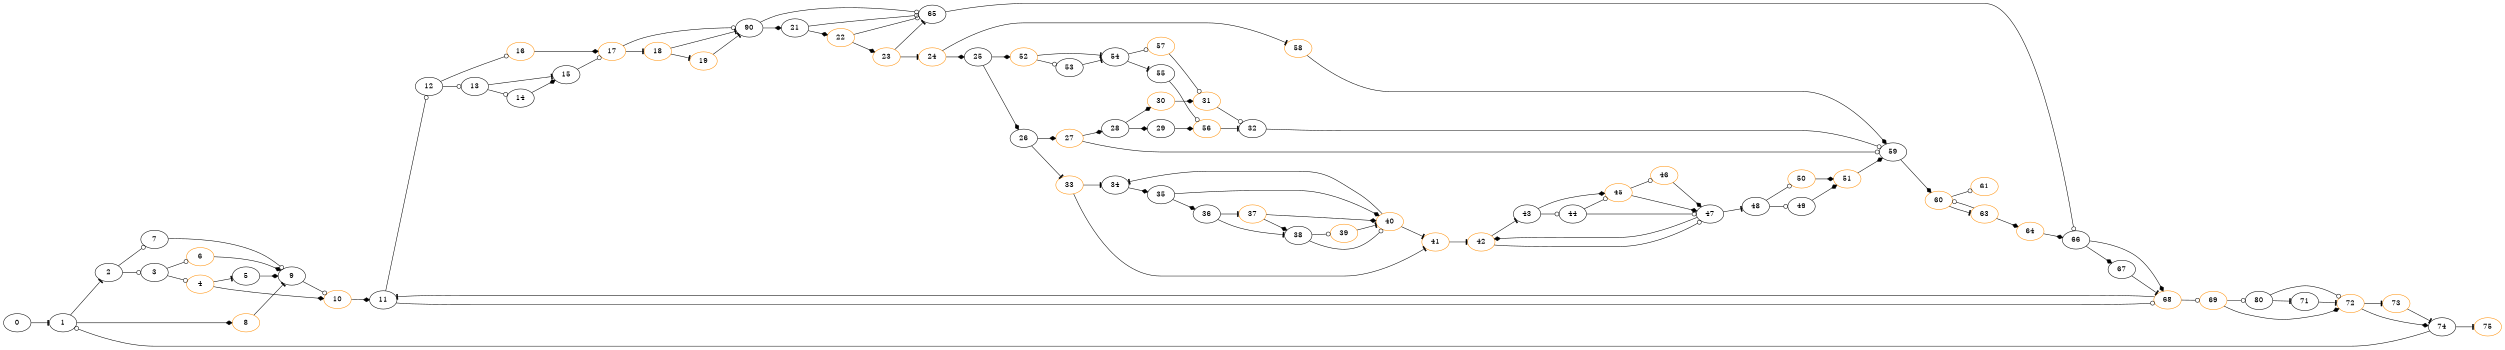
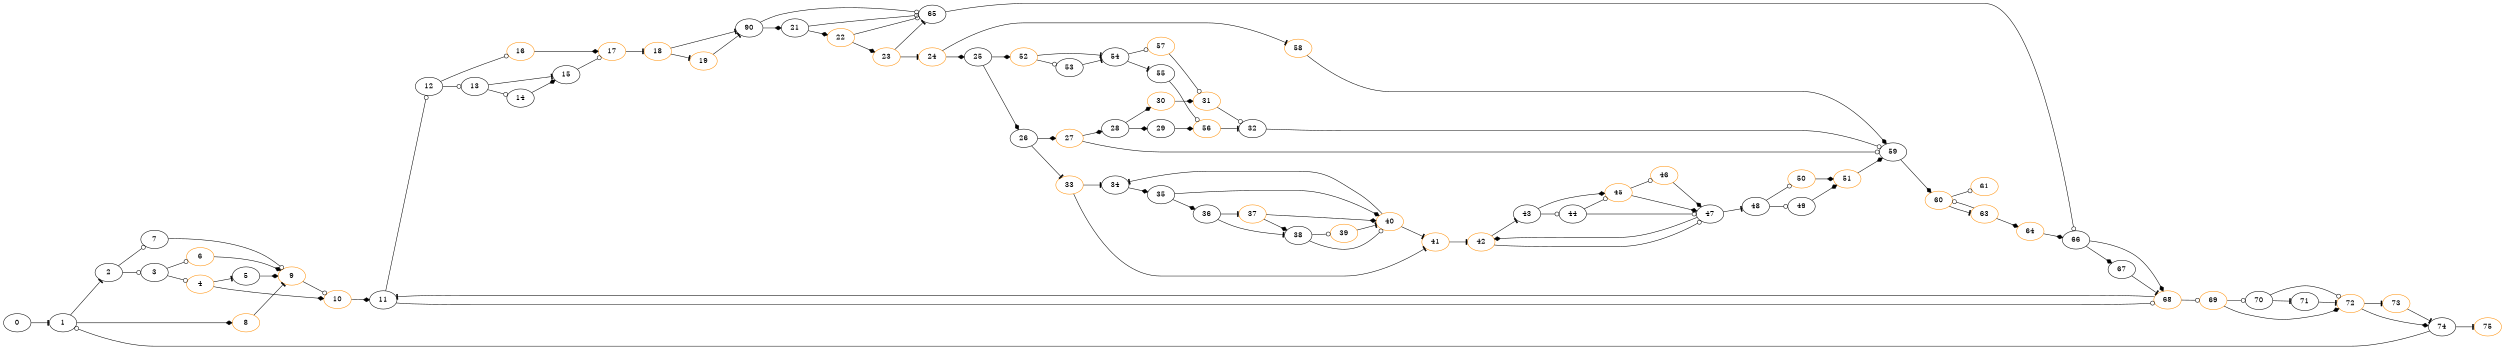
edge "17" -> "90": removed
node "9": color black -> darkorange
node "80": label "80" -> "70"
